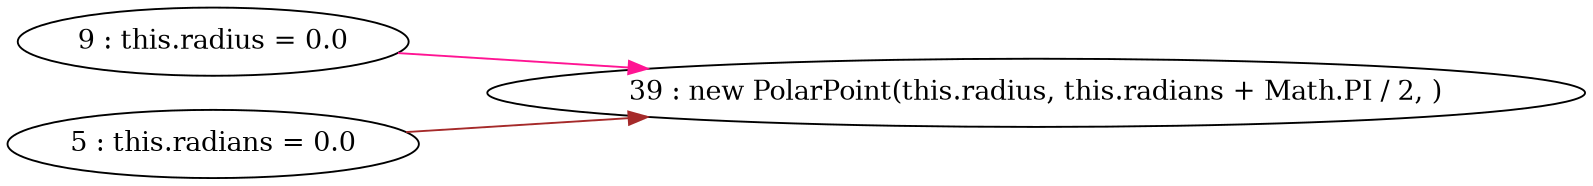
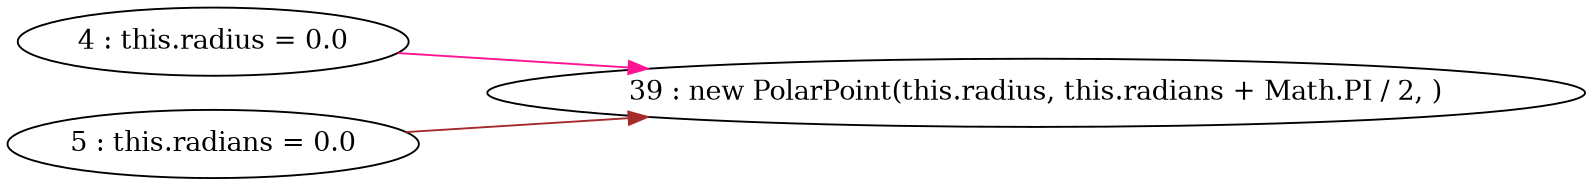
node "9 : this.radius = 0.0": label "9 : this.radius = 0.0" -> "4 : this.radius = 0.0"
